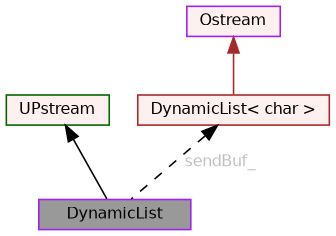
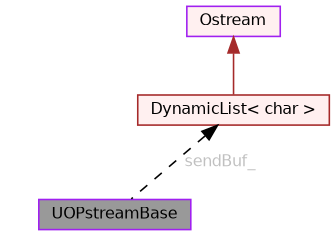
node "UPstream": removed
node "DynamicList": label "DynamicList" -> "UOPstreamBase"
